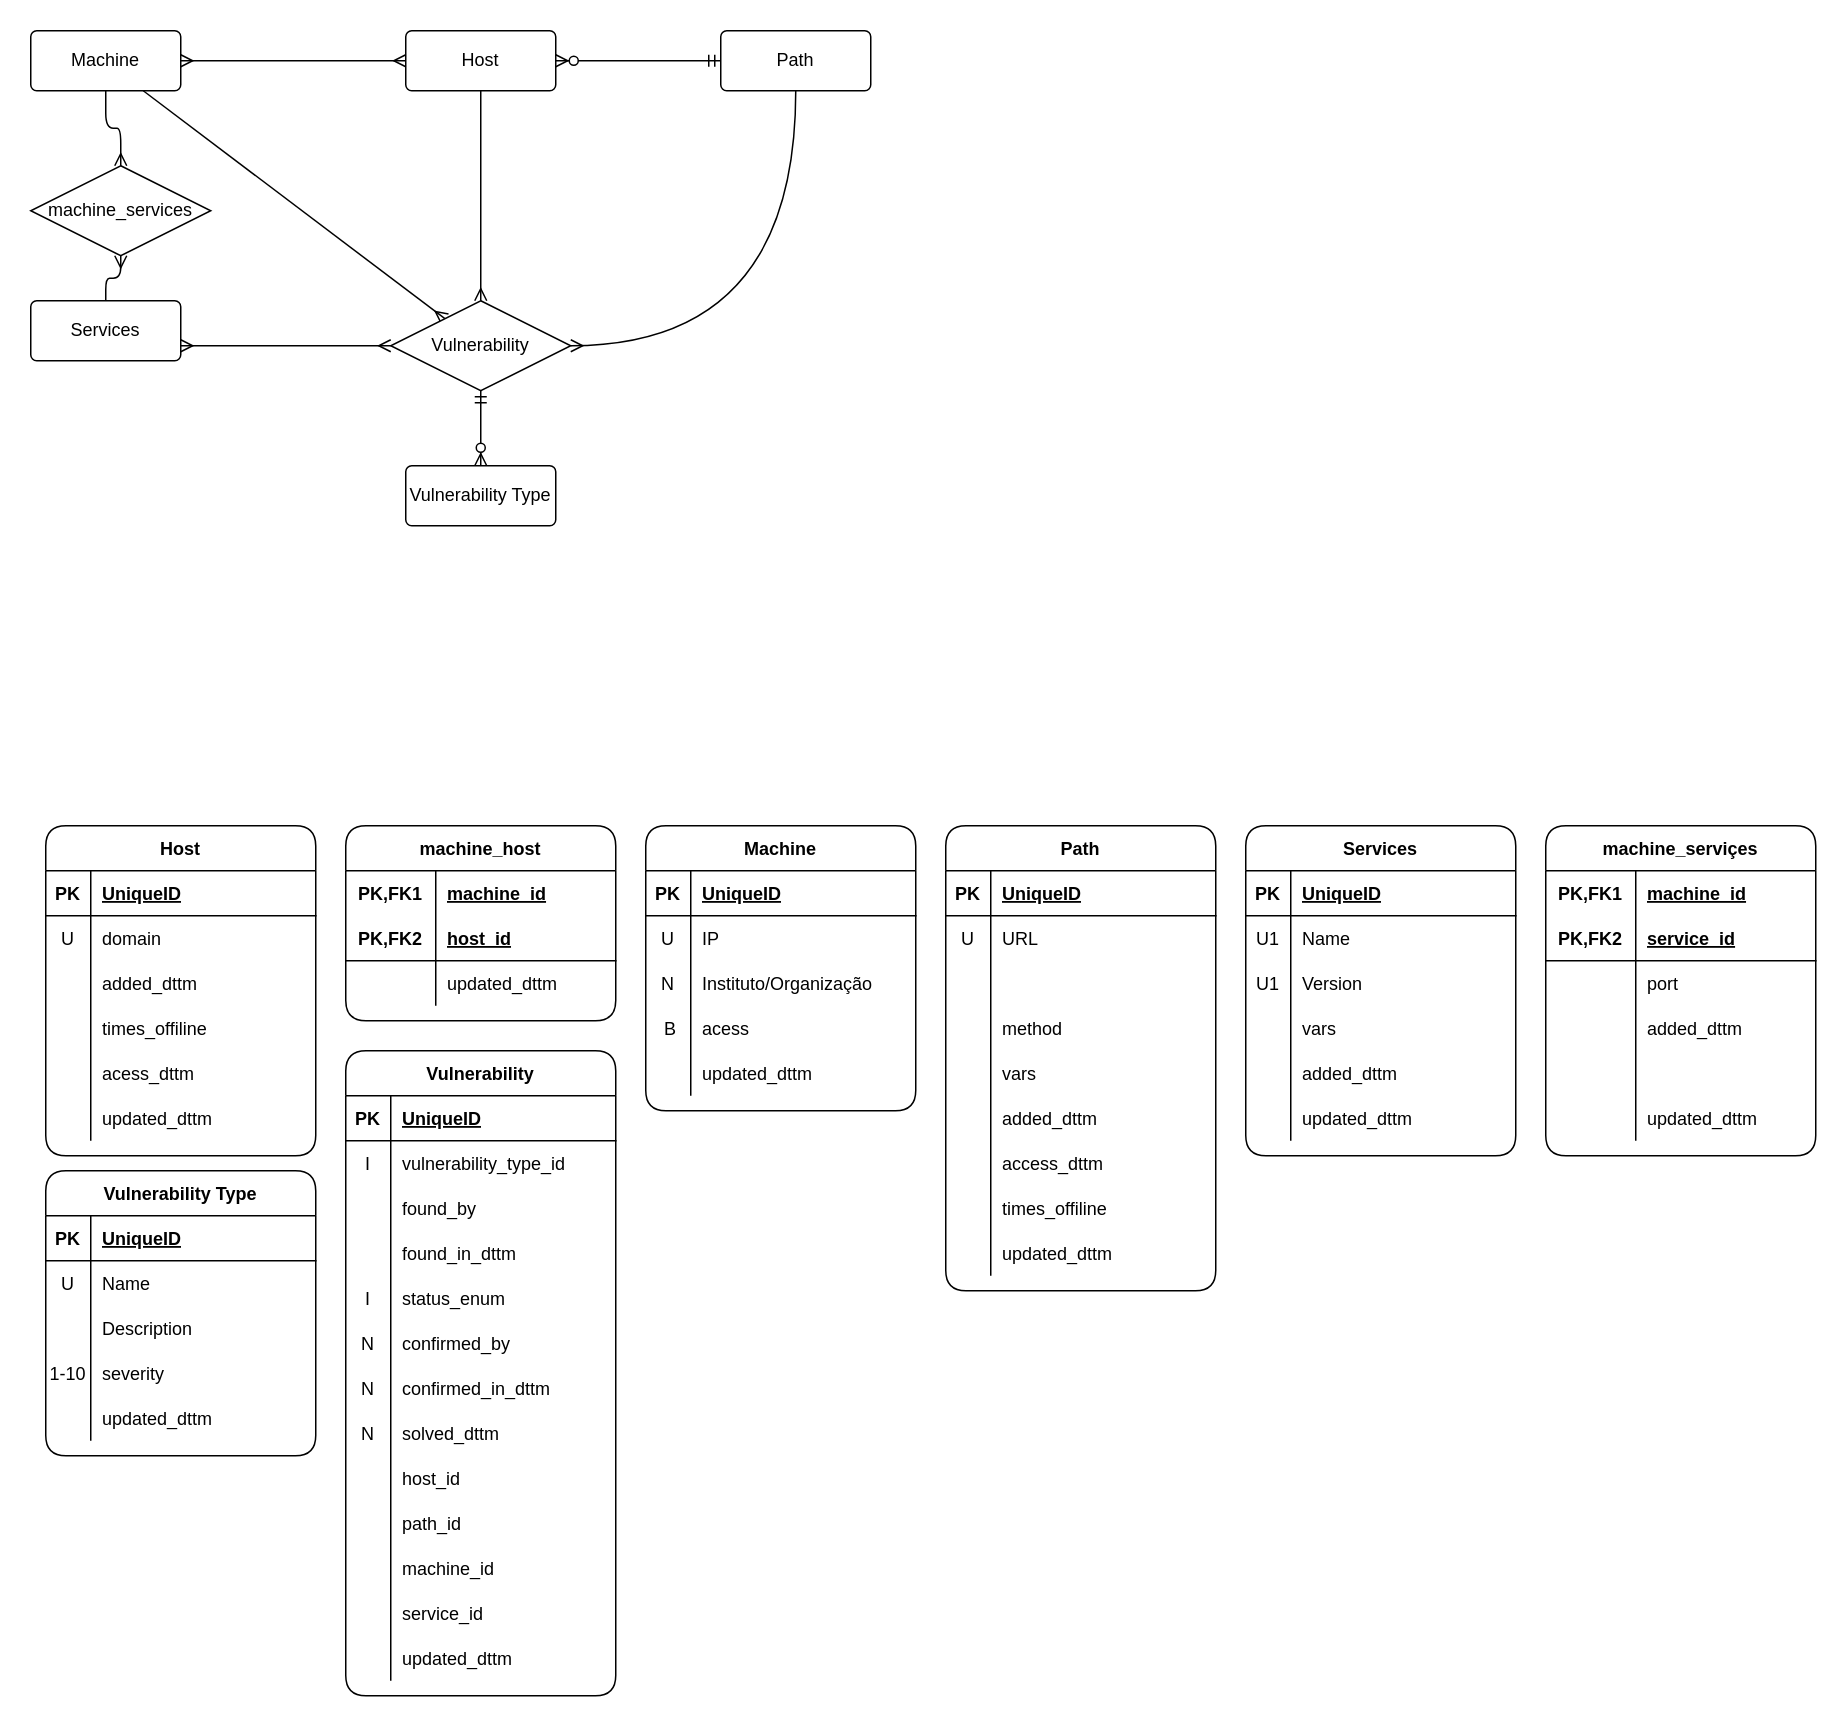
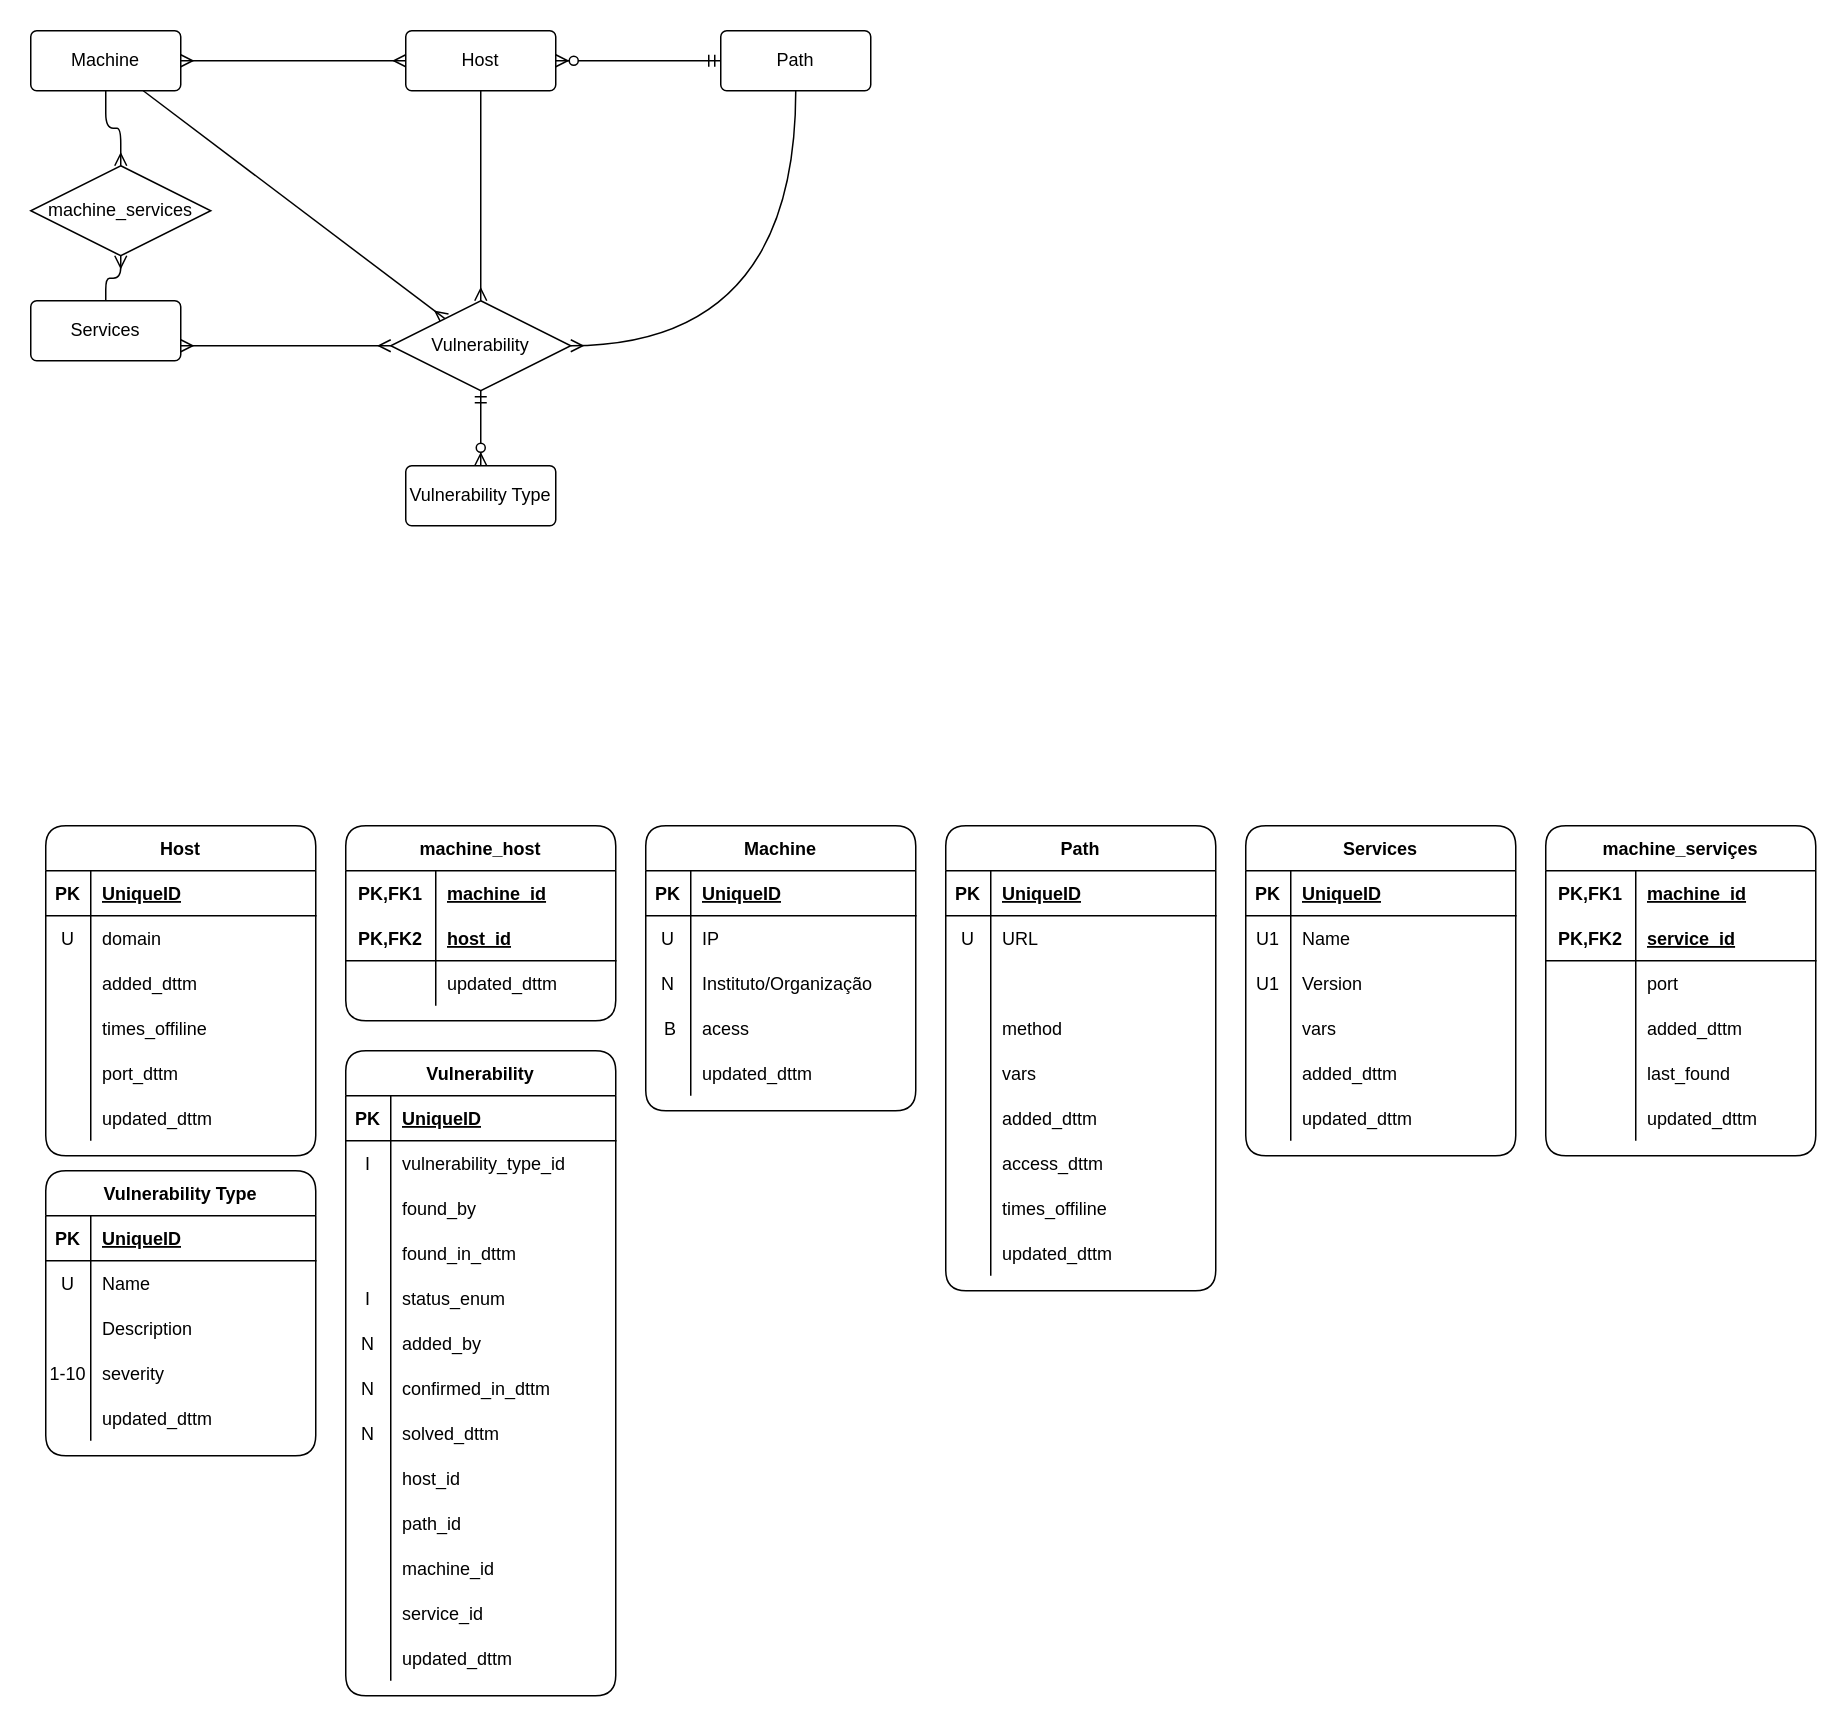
node "last_found": added
node "acess_dttm": label "acess_dttm" -> "port_dttm"
node "confirmed_by": label "confirmed_by" -> "added_by"
